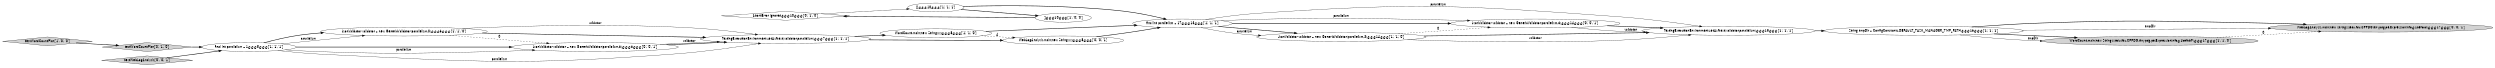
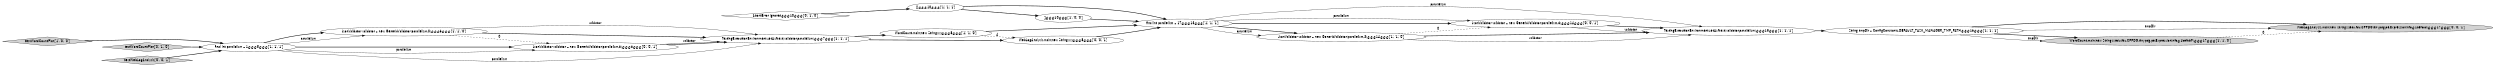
edge "AbortError ignored@@@10@@@['0', '1', '0']" -> "{}@@@10@@@['1', '1', '1']": style solid -> bold
edge "{}@@@10@@@['1', '0', '0']" -> "AbortError ignored@@@10@@@['0', '1', '0']": now "{}@@@10@@@['1', '0', '0']" -> "final int parallelism = 17@@@13@@@['1', '1', '1']"
edge "testWordCountPlan['1', '0', '0']" -> "testWordCountPlan['0', '1', '0']": now "testWordCountPlan['1', '0', '0']" -> "final int parallelism = 1@@@5@@@['1', '1', '1']"
